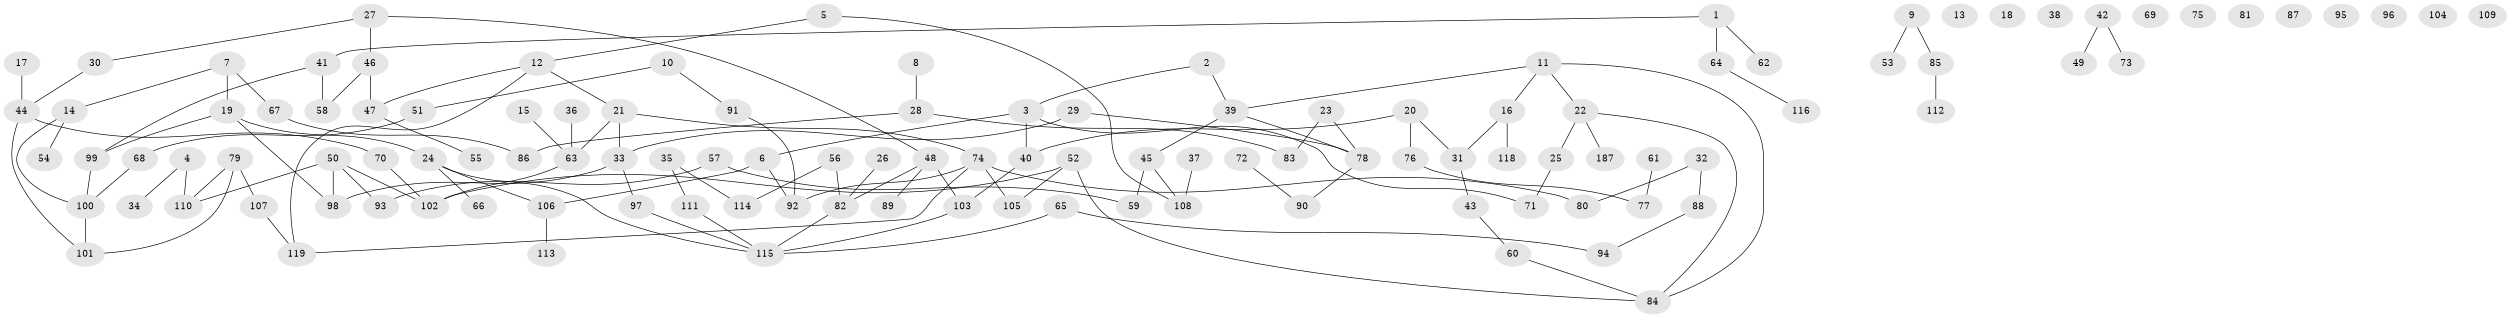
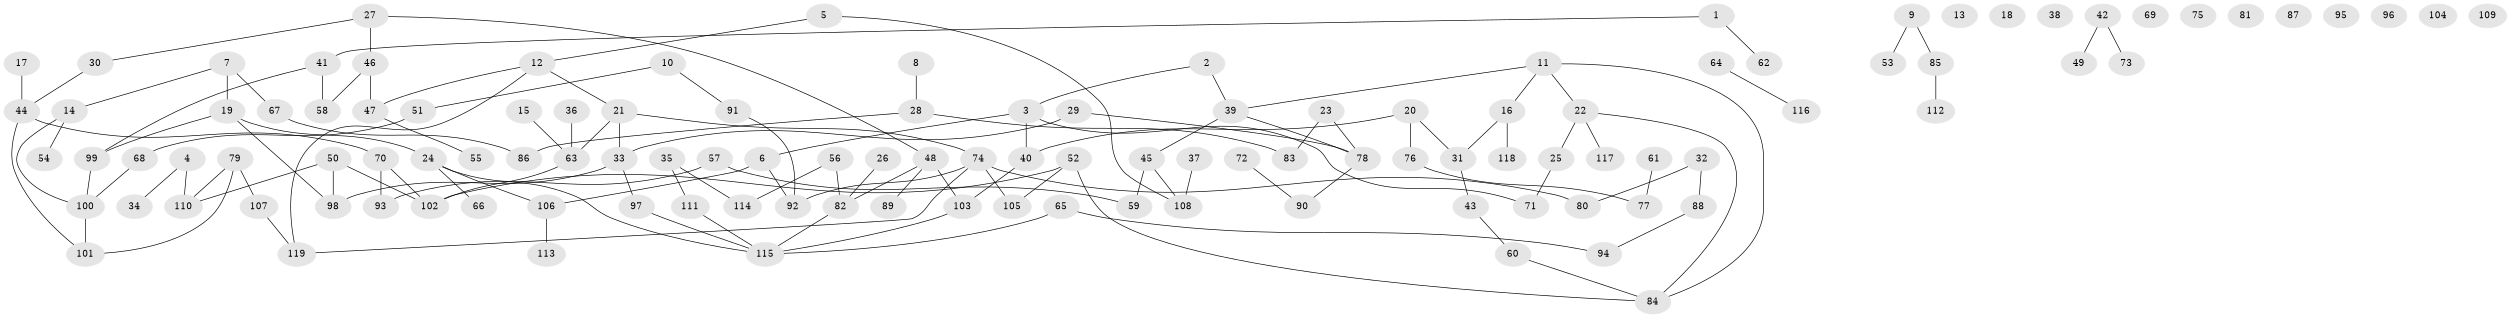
edge "1" -- "64": removed
node "187": label "187" -> "117"
edge "50" -- "93": now "70" -- "93"
